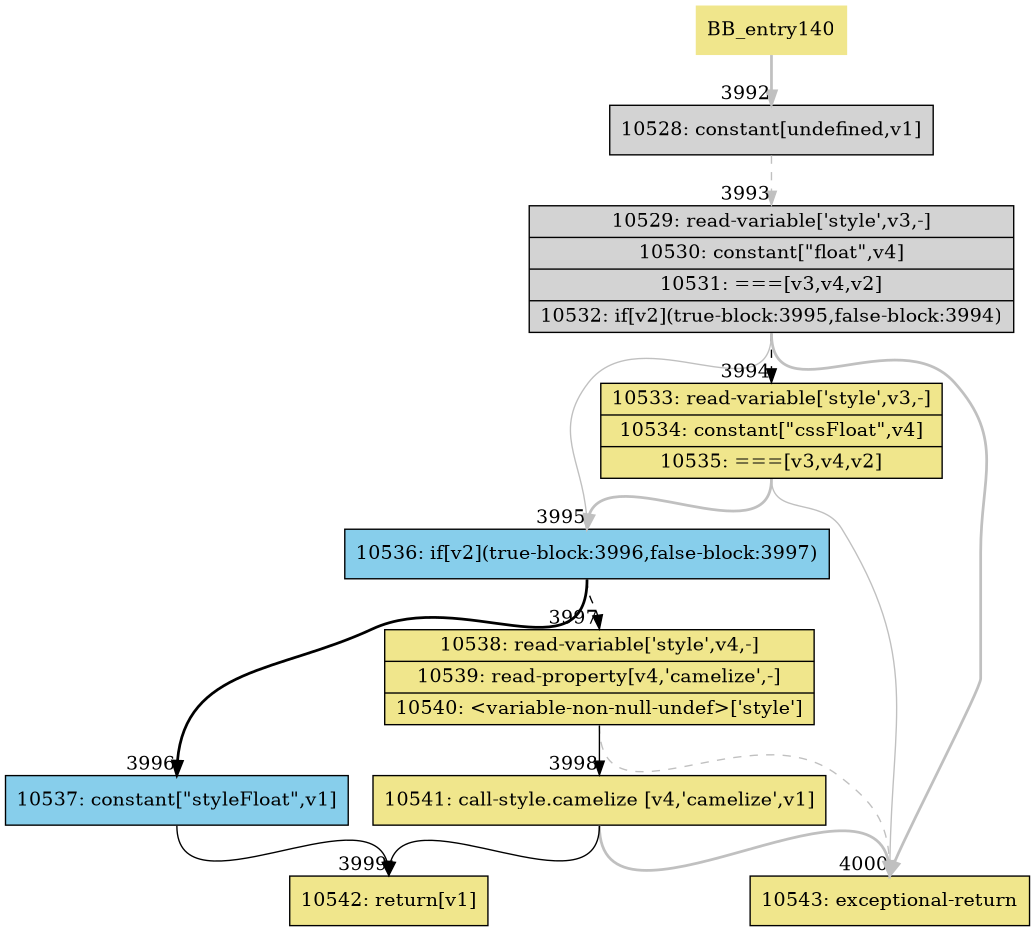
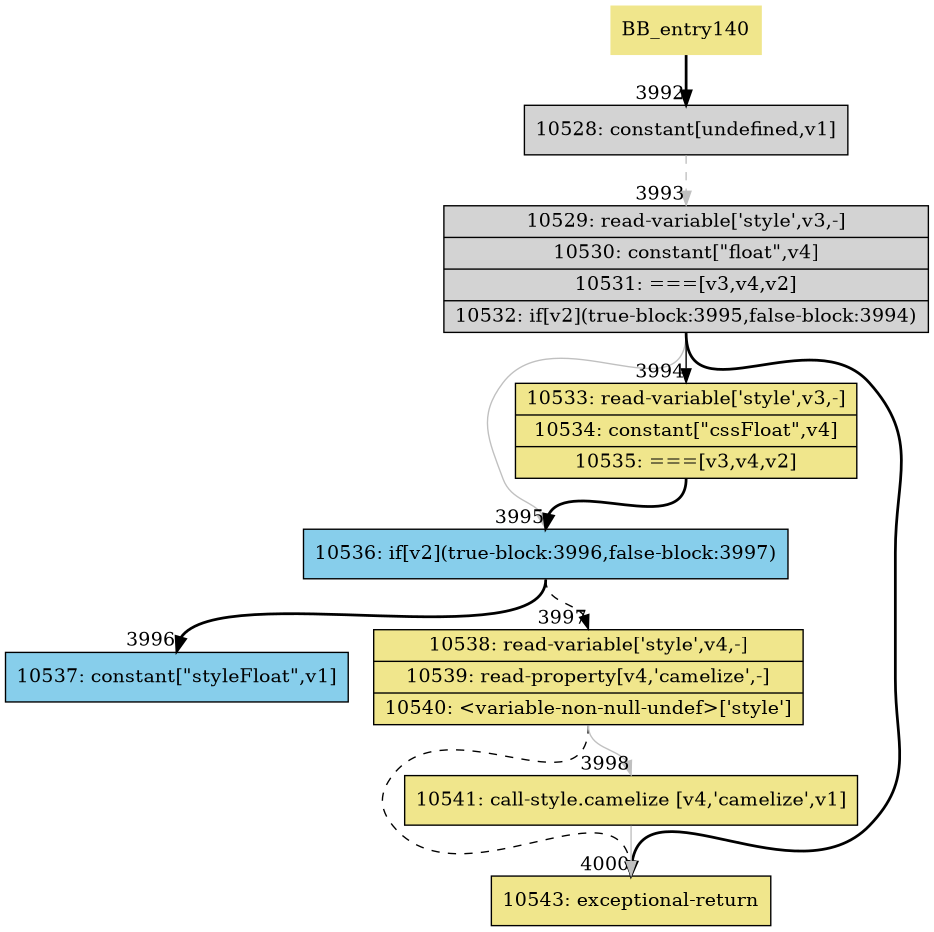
edge "BB_entry140" -> "10528: constant[undefined,v1]": color gray -> black
edge "10529: read-variable['style',v3,-]" -> "10533: read-variable['style',v3,-]": style dashed -> solid
edge "10533: read-variable['style',v3,-]" -> "10536: if[v2](true-block:3996,false-block:3997)": color gray -> black
edge "10529: read-variable['style',v3,-]" -> "10543: exceptional-return": color gray -> black
edge "10533: read-variable['style',v3,-]" -> "10543: exceptional-return": removed
edge "10538: read-variable['style',v4,-]" -> "10541: call-style.camelize [v4,'camelize',v1]": color black -> gray
edge "10538: read-variable['style',v4,-]" -> "10543: exceptional-return": color gray -> black
edge "10541: call-style.camelize [v4,'camelize',v1]" -> "10543: exceptional-return": style bold -> solid
node "10542: return[v1]": removed
